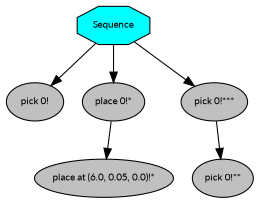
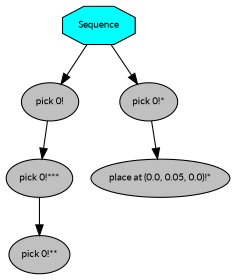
edge "Sequence" -> "pick 0!***": now "pick 0!" -> "pick 0!***"
node "place 0!*": label "place 0!*" -> "pick 0!*"
node "place at (6.0, 0.05, 0.0)!*": label "place at (6.0, 0.05, 0.0)!*" -> "place at (0.0, 0.05, 0.0)!*"
